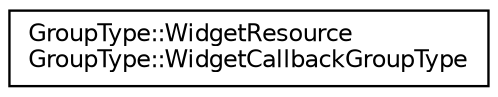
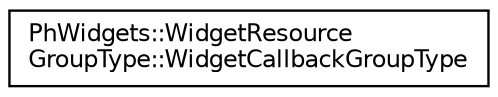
node "GroupType::WidgetResource GroupType::WidgetCallbackGroupType": label "GroupType::WidgetResource GroupType::WidgetCallbackGroupType" -> "PhWidgets::WidgetResource GroupType::WidgetCallbackGroupType"
